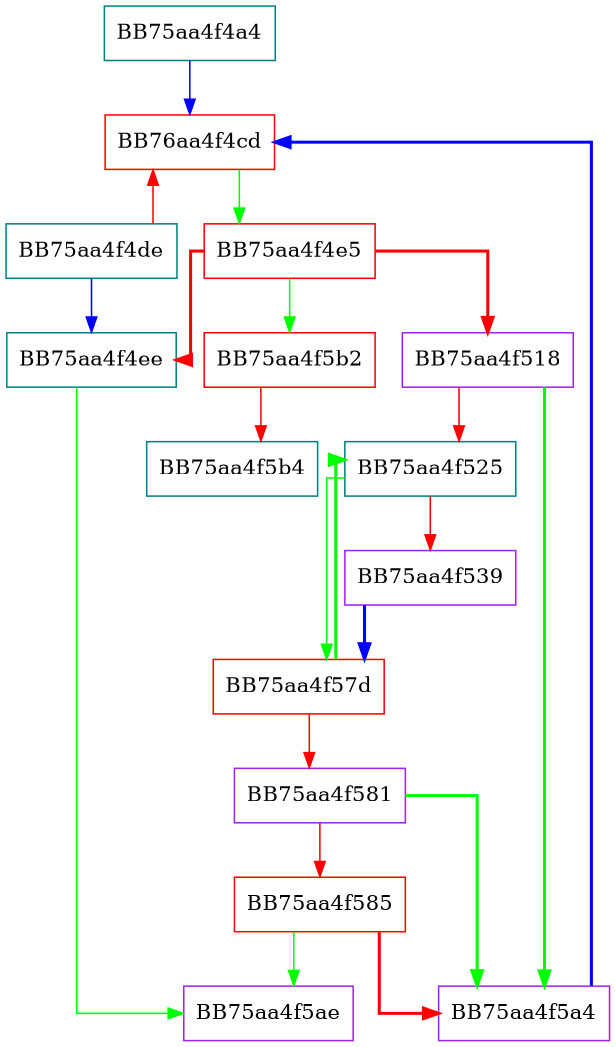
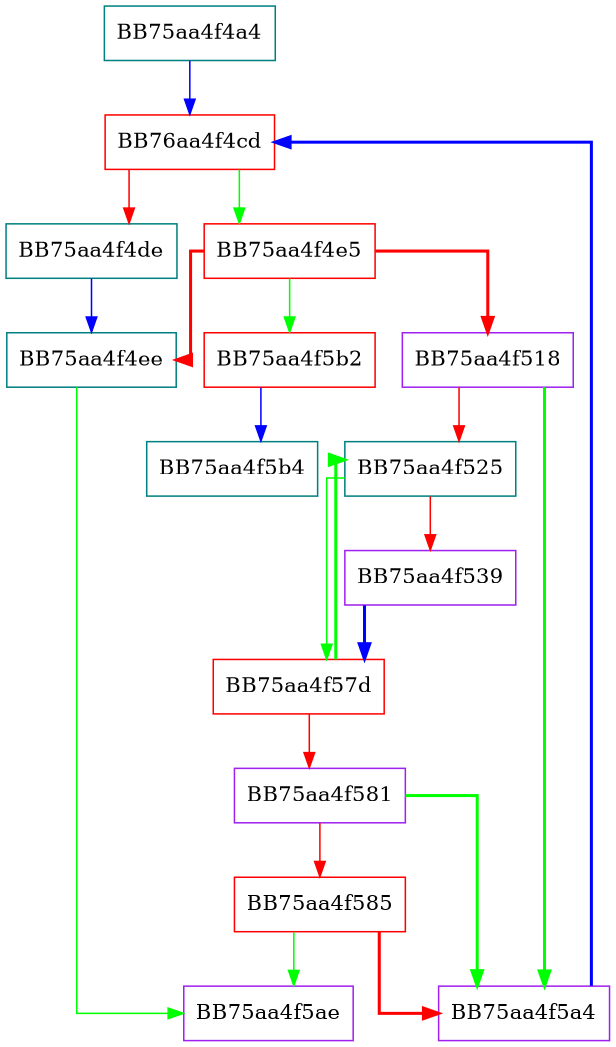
edge "BB75aa4f4de" -> "BB76aa4f4cd": reversed
edge "BB75aa4f5b2" -> "BB75aa4f5b4": color red -> blue
